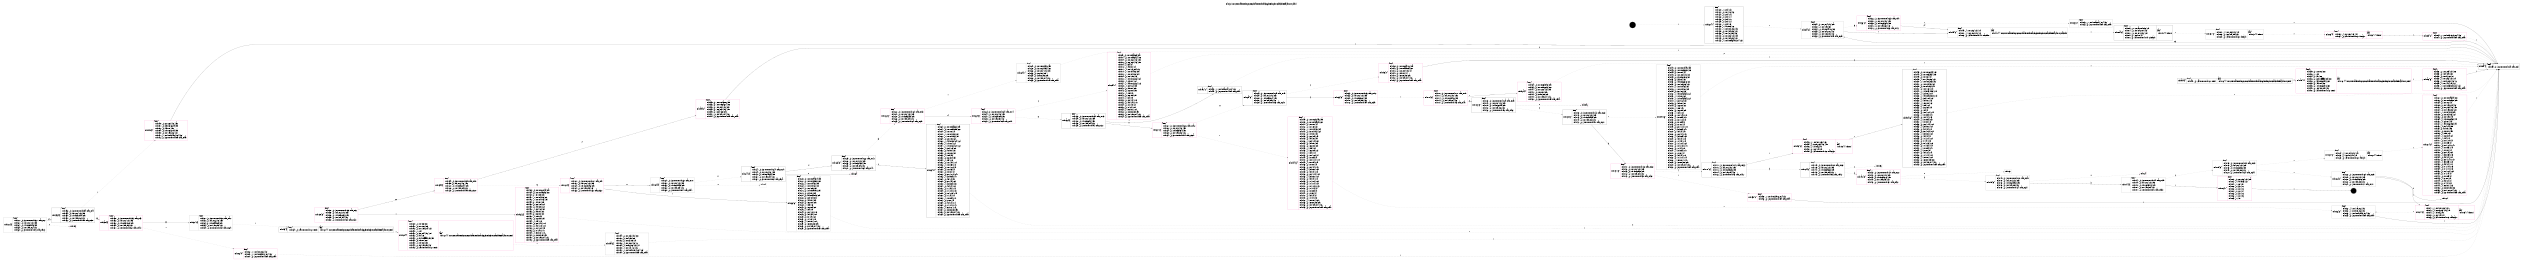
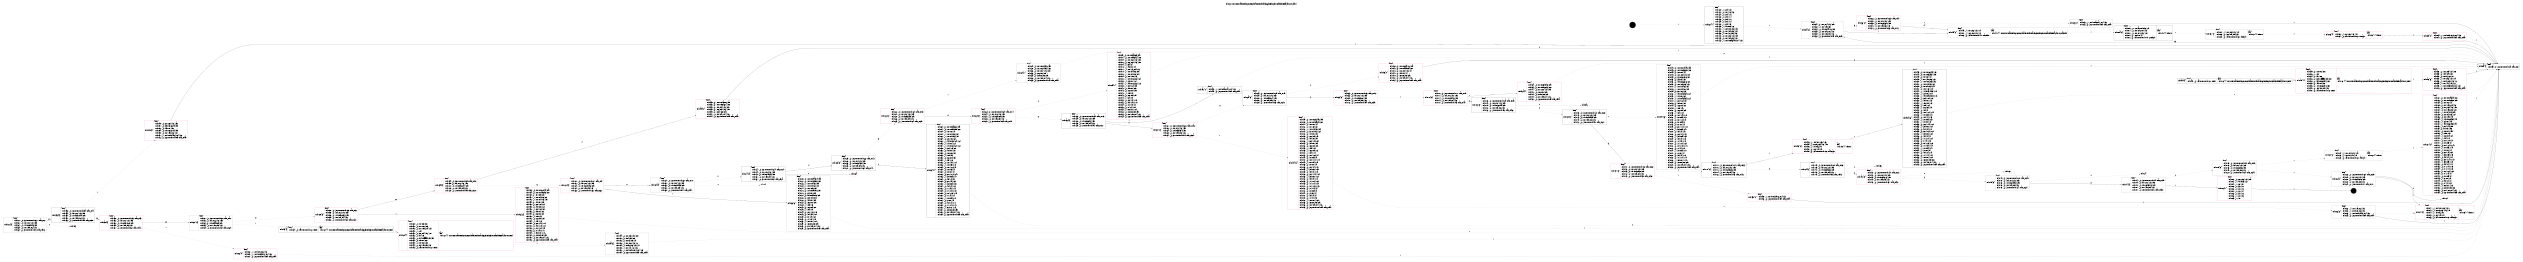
edge "0x401c41 [23]" -> "0x401c58 [23]": reversed
edge "0x4015c7 [25]" -> "0x4015e0 [25]": added, label "21"
